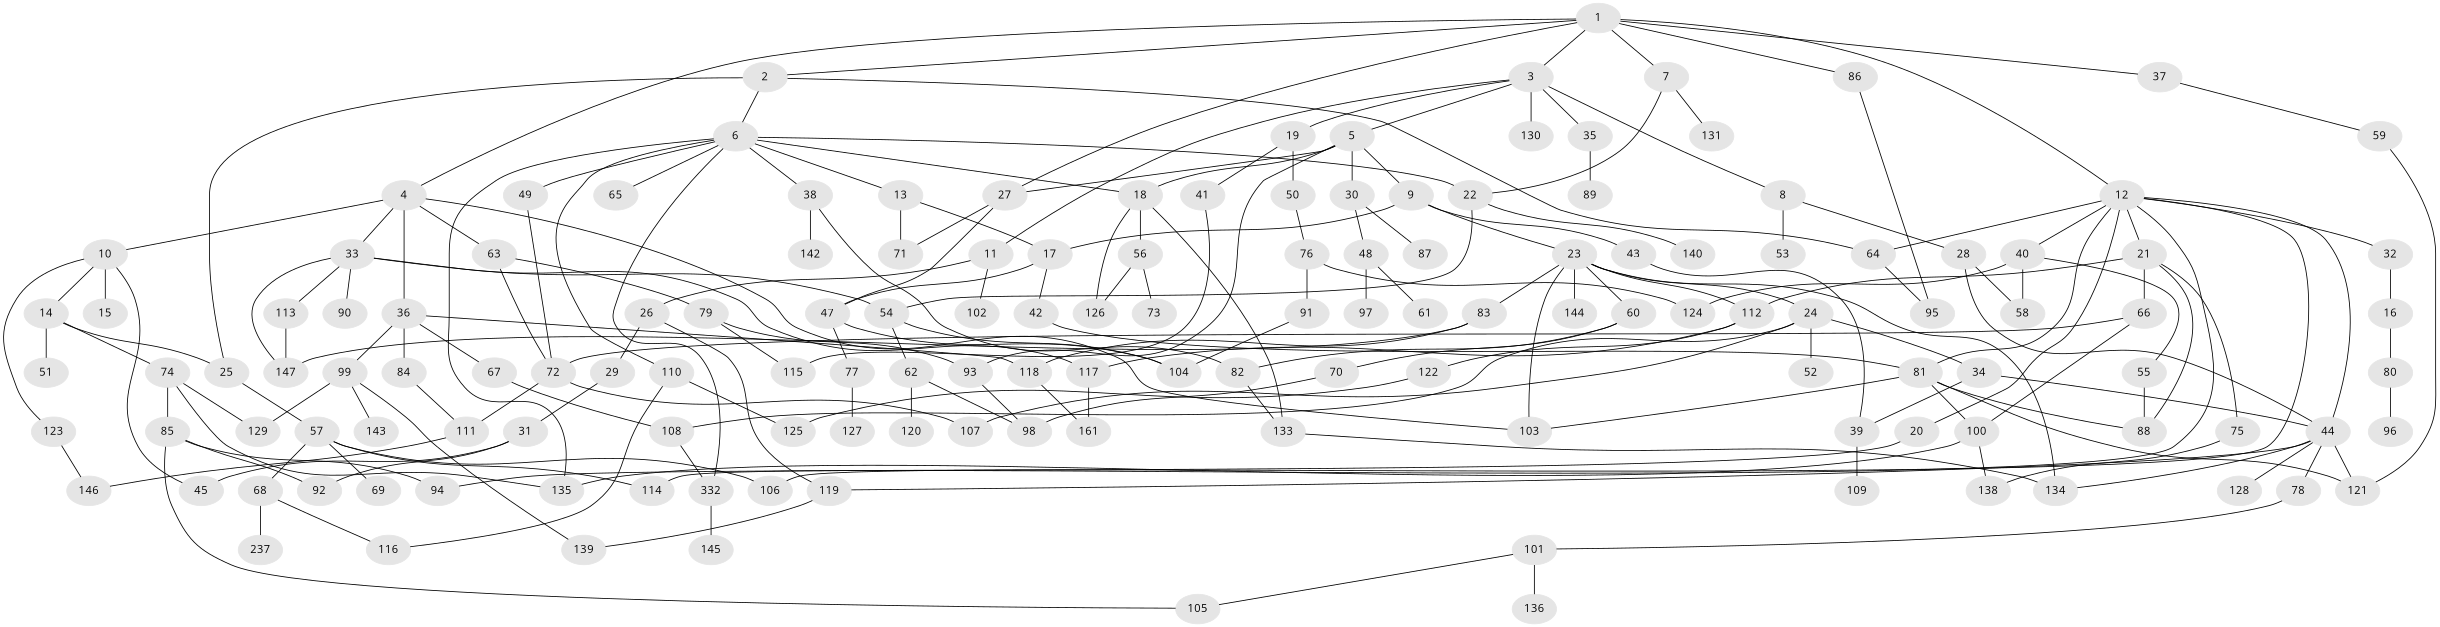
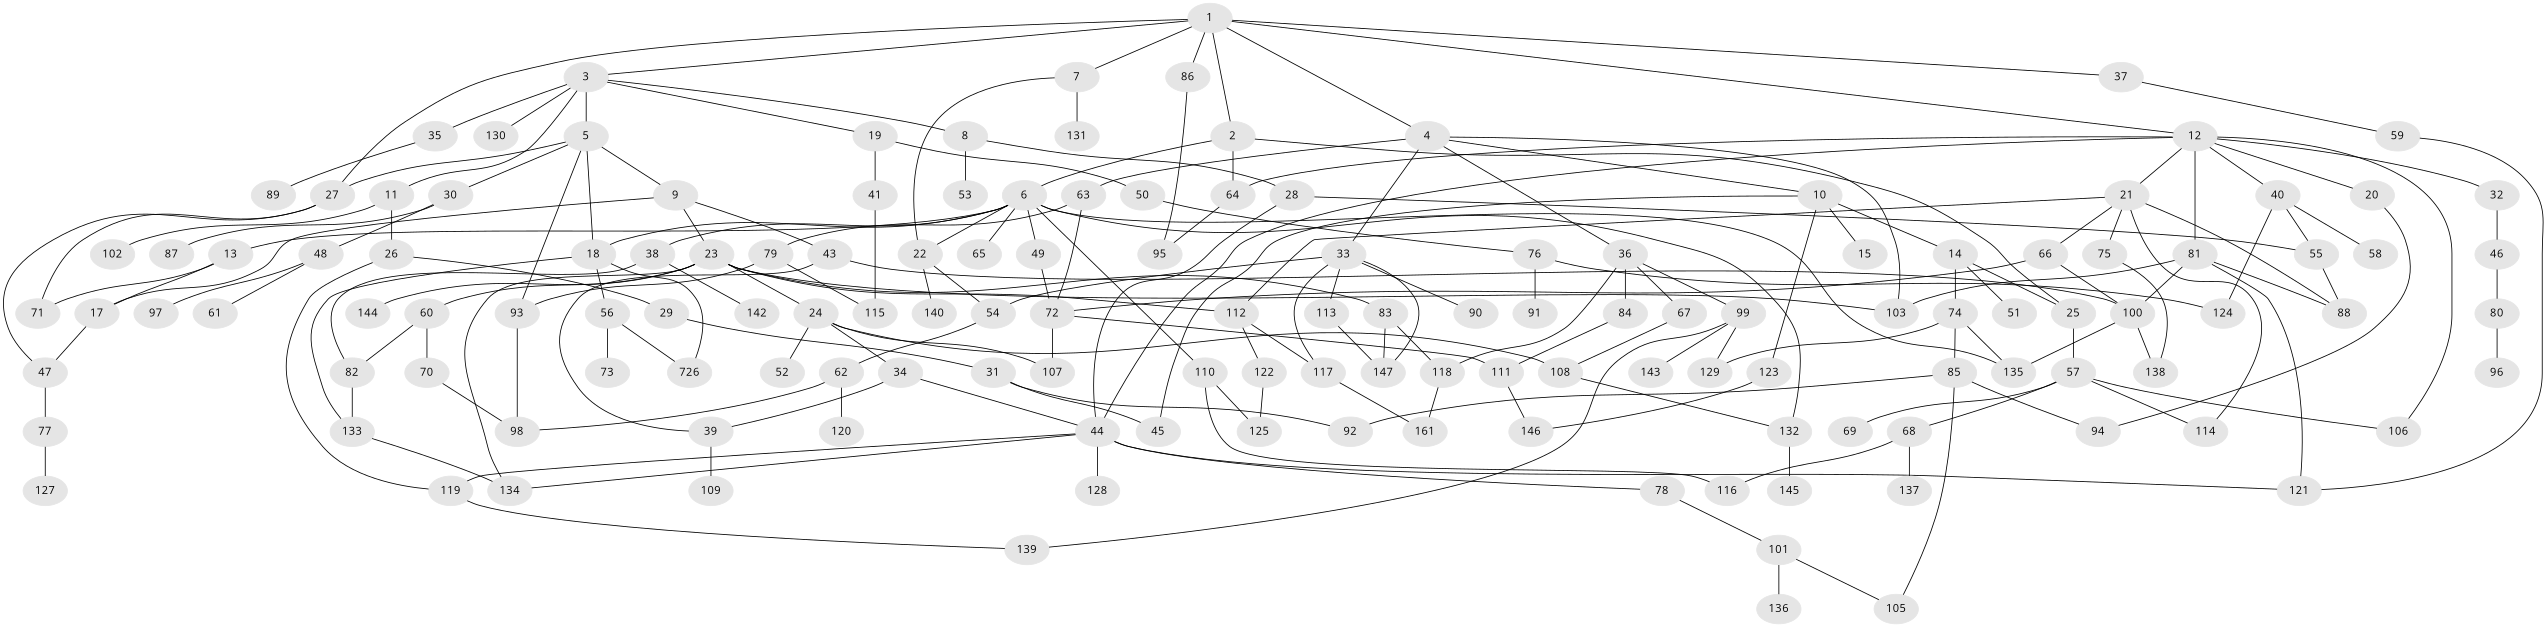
edge "43" -- "100": added
edge "28" -- "58": now "28" -- "55"
node "42": removed
node "126": label "126" -> "726"
node "16": label "16" -> "46"
node "104": removed
edge "12" -- "114": now "21" -- "114"
node "332": label "332" -> "132"
node "237": label "237" -> "137"
